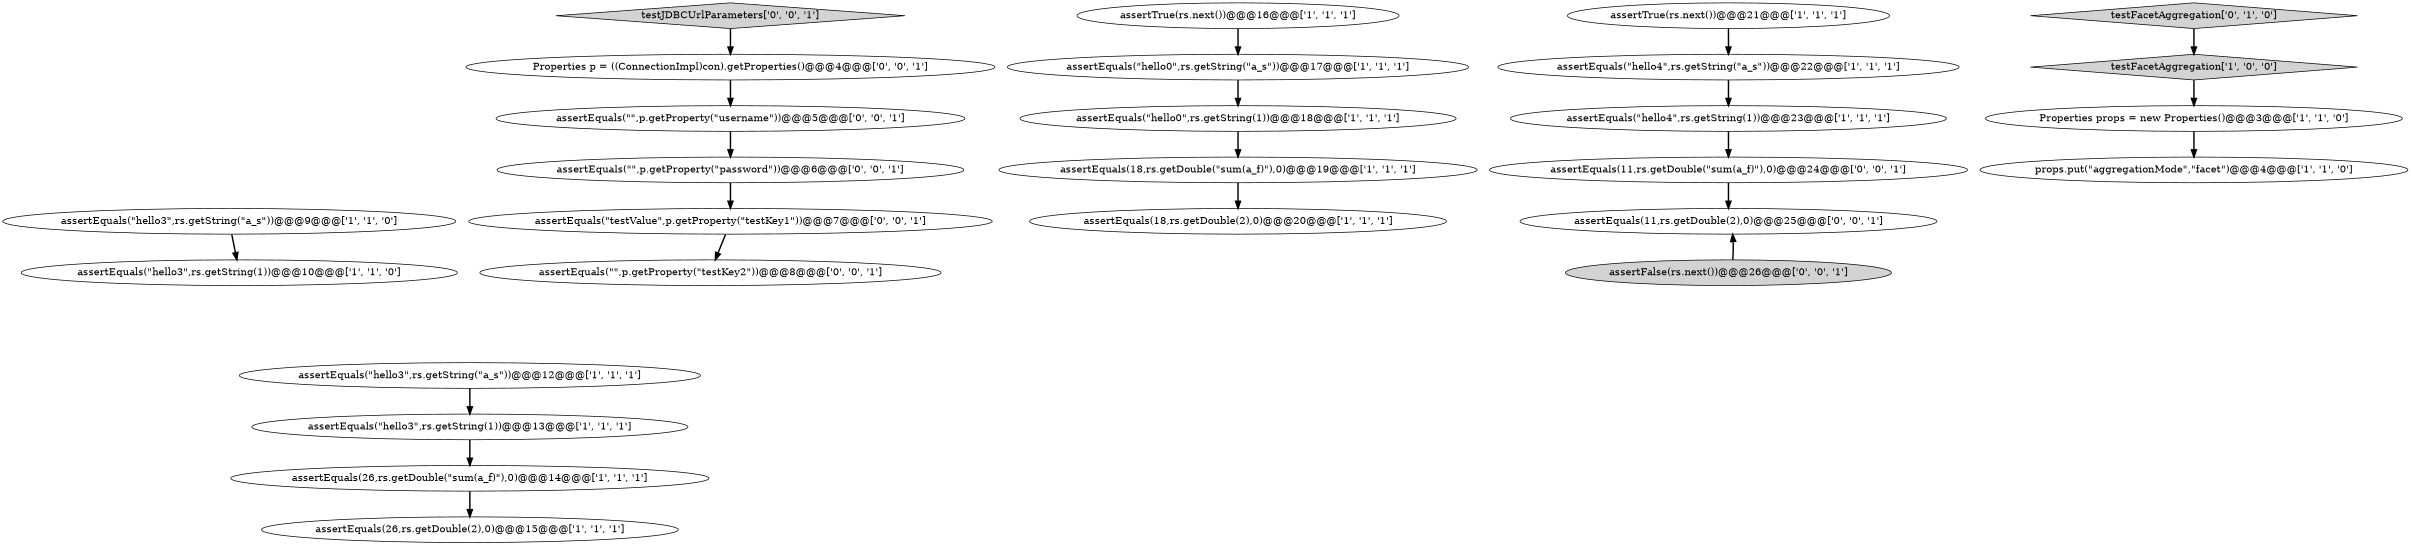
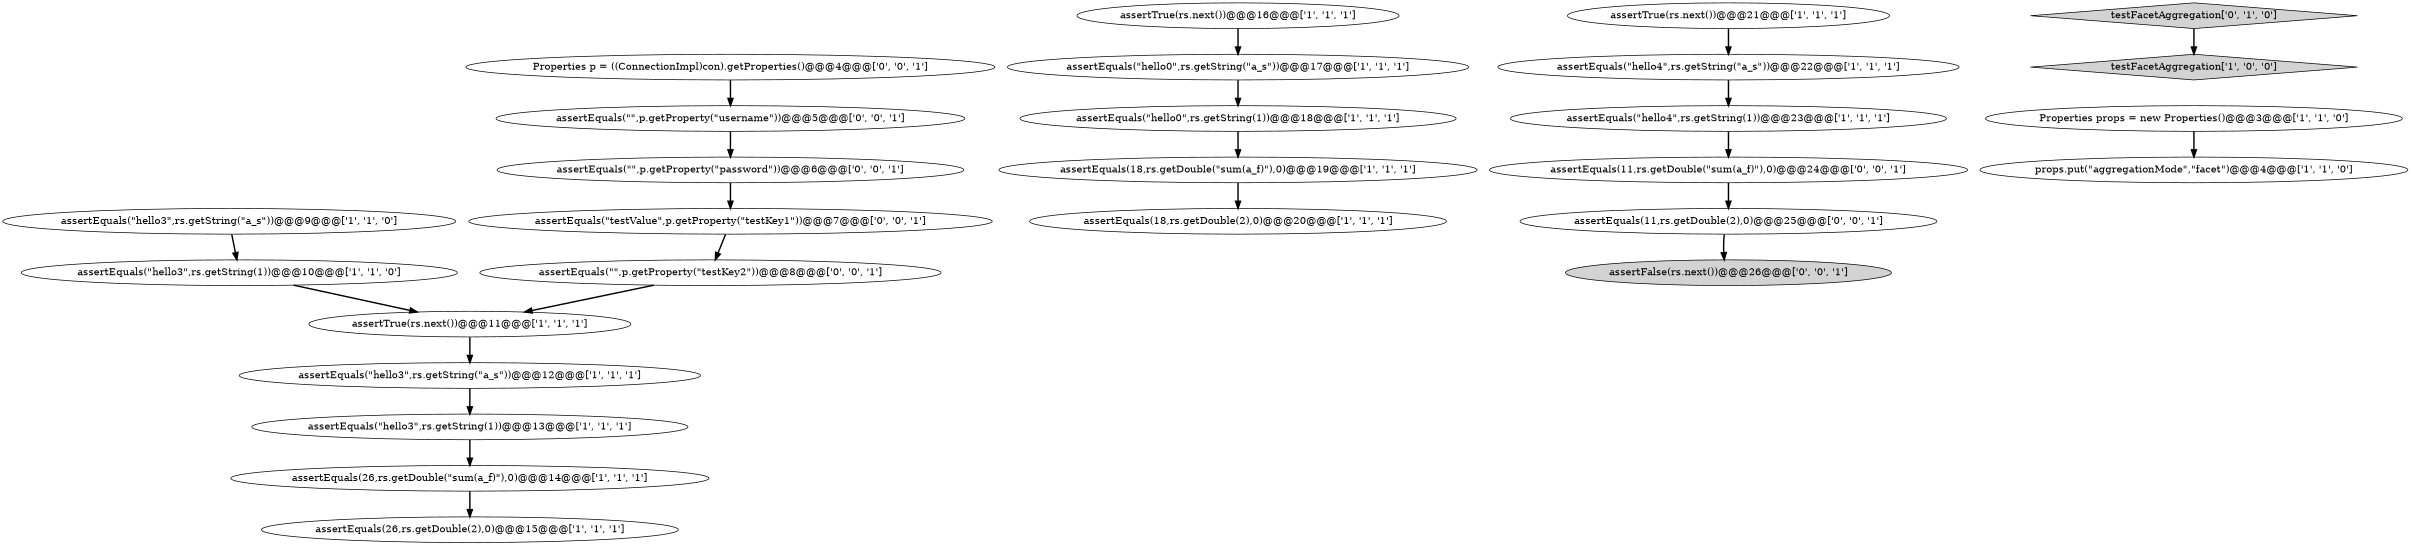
node "testJDBCUrlParameters['0', '0', '1']": removed
edge "testFacetAggregation['1', '0', '0']" -> "Properties props = new Properties()@@@3@@@['1', '1', '0']": removed
edge "assertFalse(rs.next())@@@26@@@['0', '0', '1']" -> "assertEquals(11,rs.getDouble(2),0)@@@25@@@['0', '0', '1']": reversed
node "assertTrue(rs.next())@@@11@@@['1', '1', '1']": added
